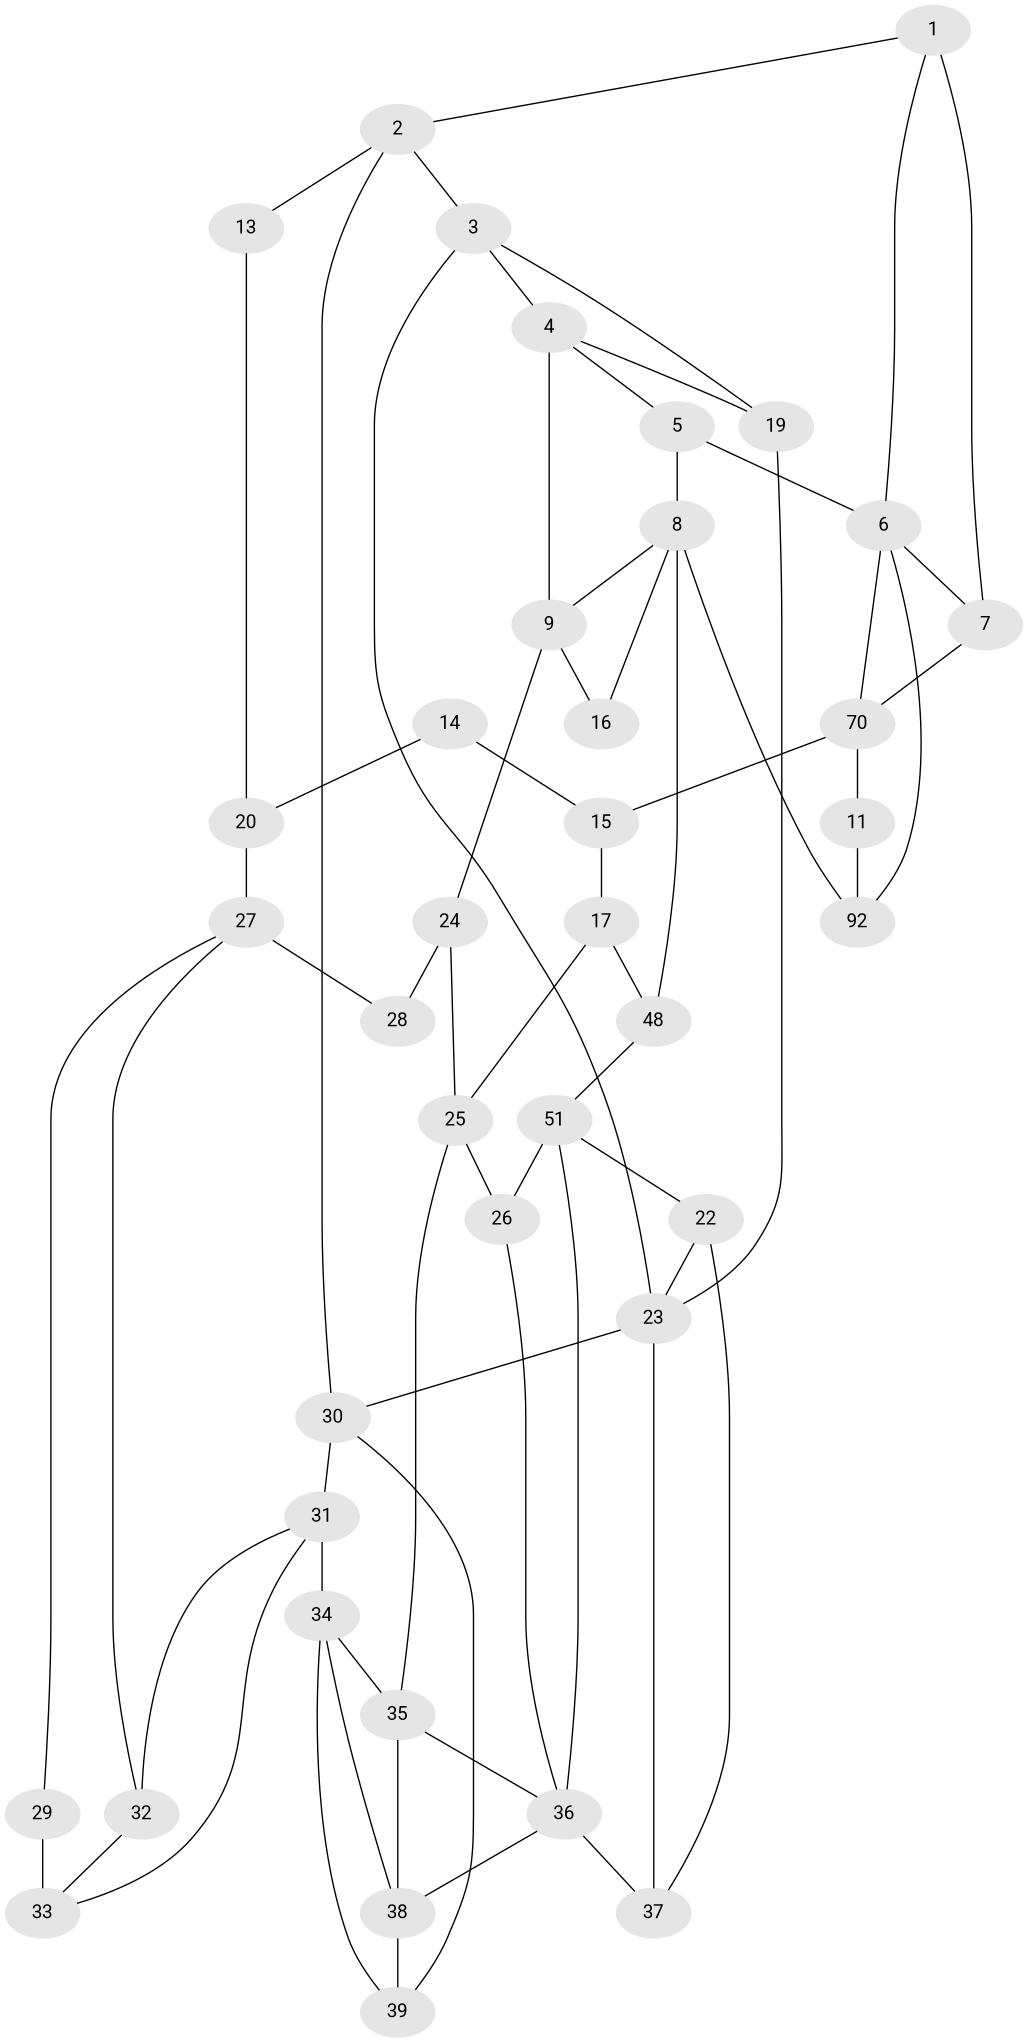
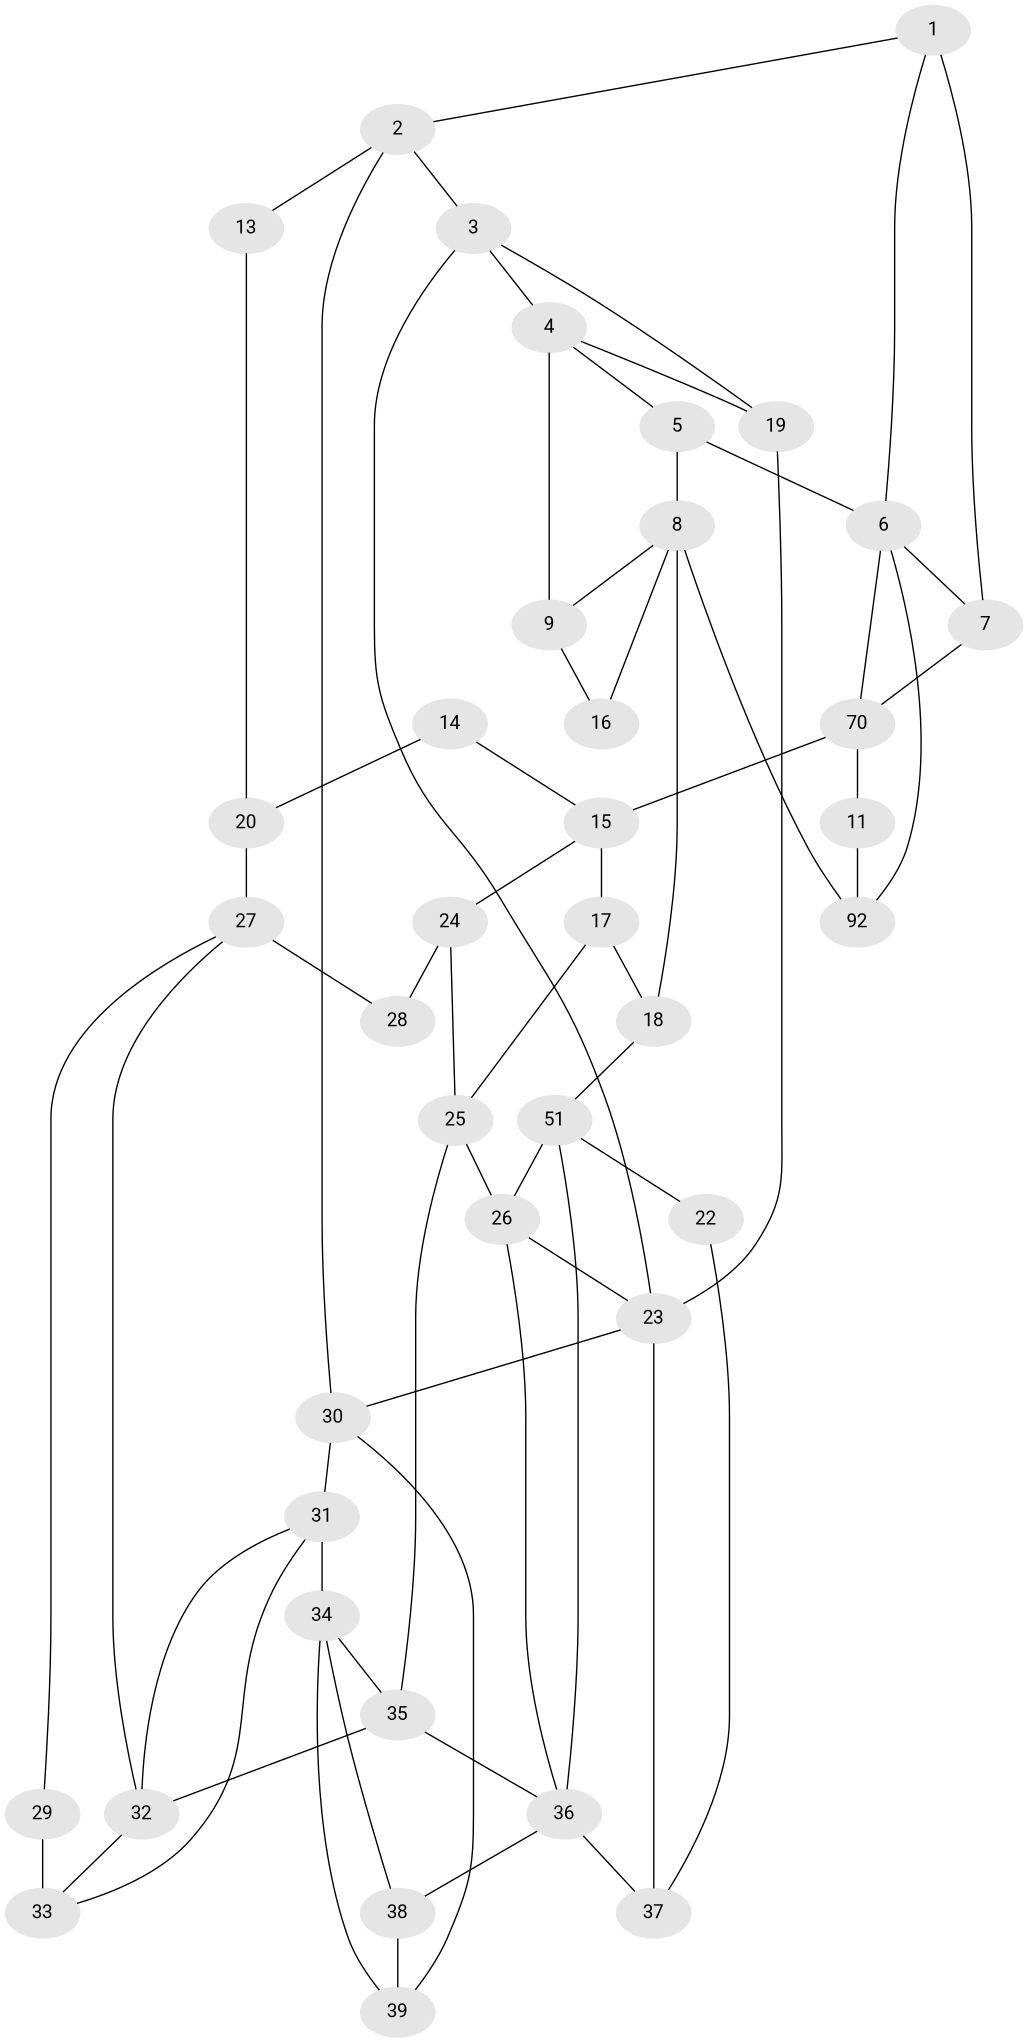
edge "9" -- "24": now "15" -- "24"
node "48": label "48" -> "18"
edge "22" -- "23": now "26" -- "23"
edge "35" -- "38": now "35" -- "32"
